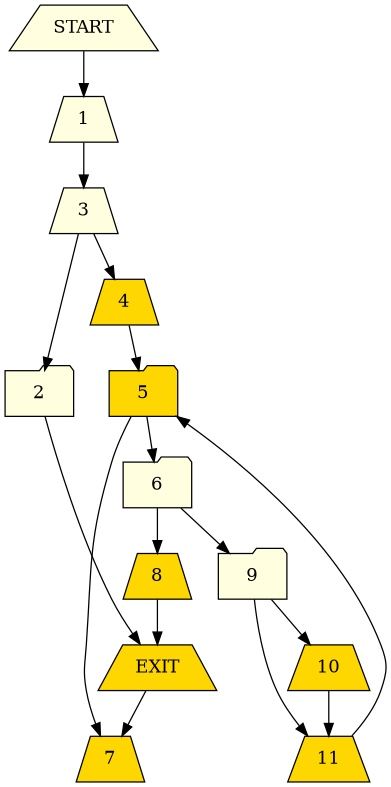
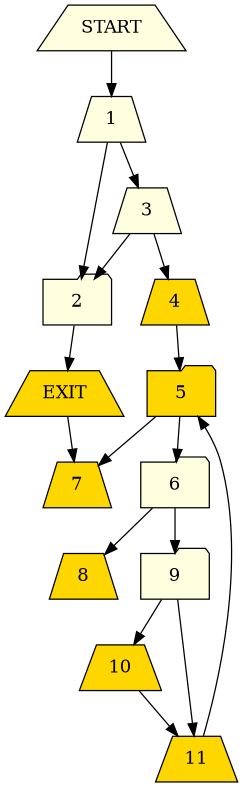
edge "1" -> "2": added
edge "8" -> "EXIT": removed
